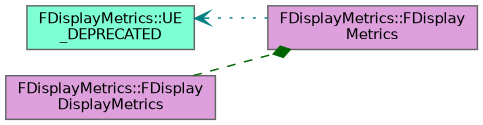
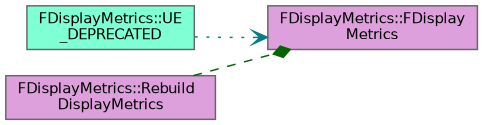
edge "FDisplayMetrics::FDisplay Metrics" -> "FDisplayMetrics::UE _DEPRECATED": reversed
node "FDisplayMetrics::FDisplay DisplayMetrics": label "FDisplayMetrics::FDisplay DisplayMetrics" -> "FDisplayMetrics::Rebuild DisplayMetrics"
